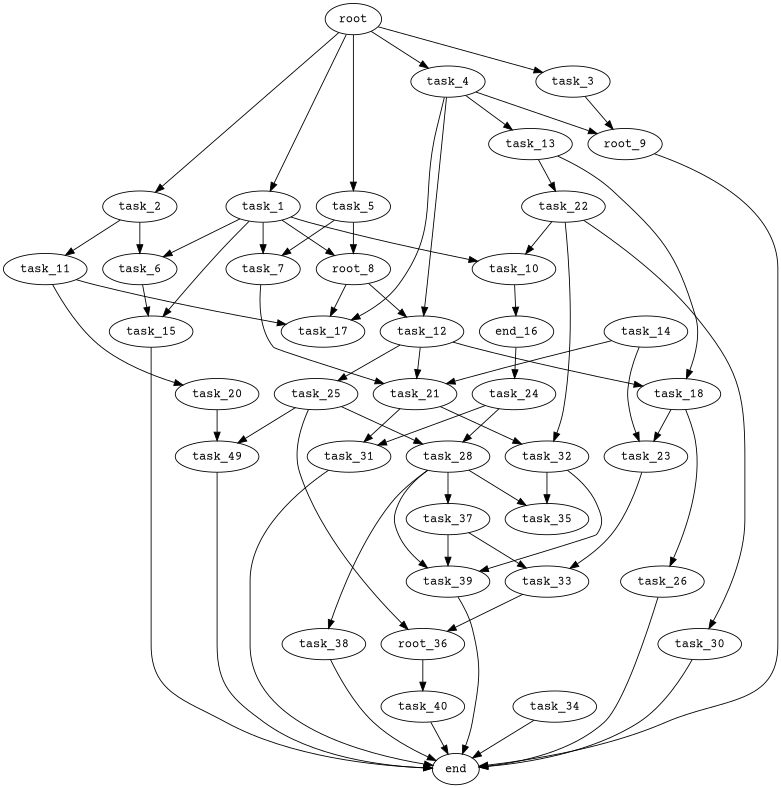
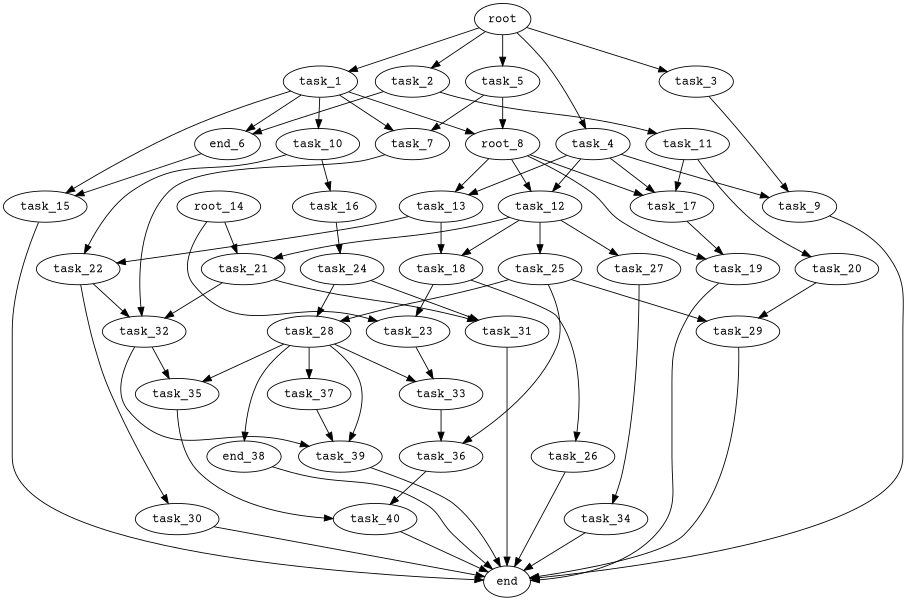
node "root_9": label "root_9" -> "task_9"
edge "root_8" -> "task_13": added
edge "task_22" -> "task_10": reversed
node "task_6": label "task_6" -> "end_6"
node "task_27": added
node "task_19": added
node "end_16": label "end_16" -> "task_16"
node "task_14": label "task_14" -> "root_14"
edge "task_7" -> "task_21": now "task_7" -> "task_32"
node "task_49": label "task_49" -> "task_29"
edge "task_35" -> "task_40": added
edge "task_37" -> "task_33": now "task_28" -> "task_33"
node "task_38": label "task_38" -> "end_38"
node "root_36": label "root_36" -> "task_36"
